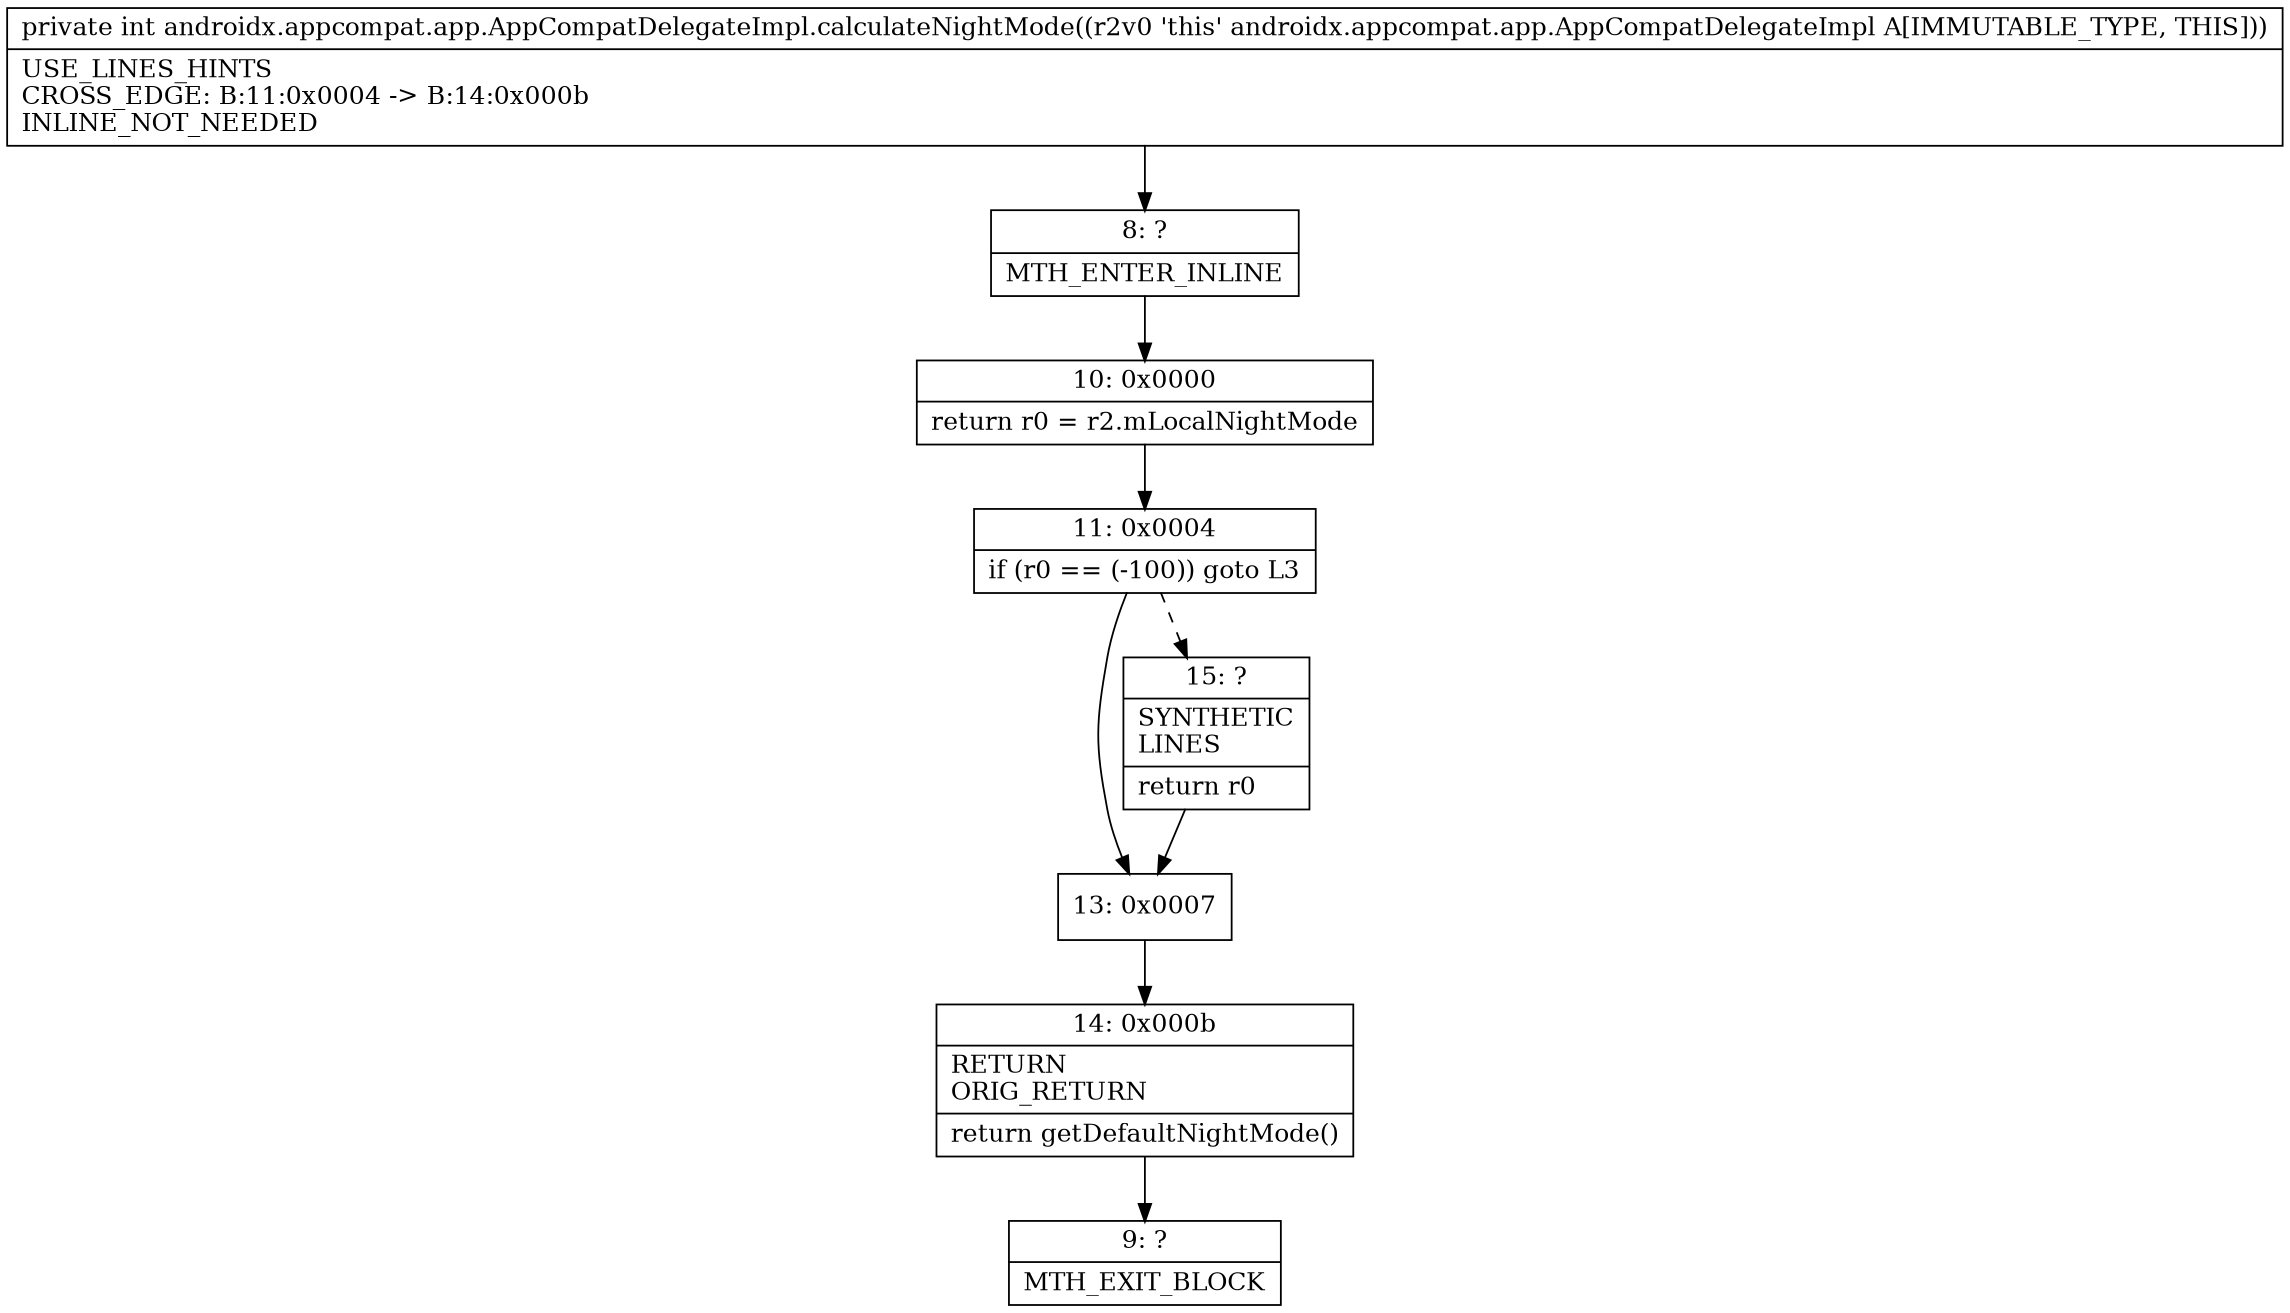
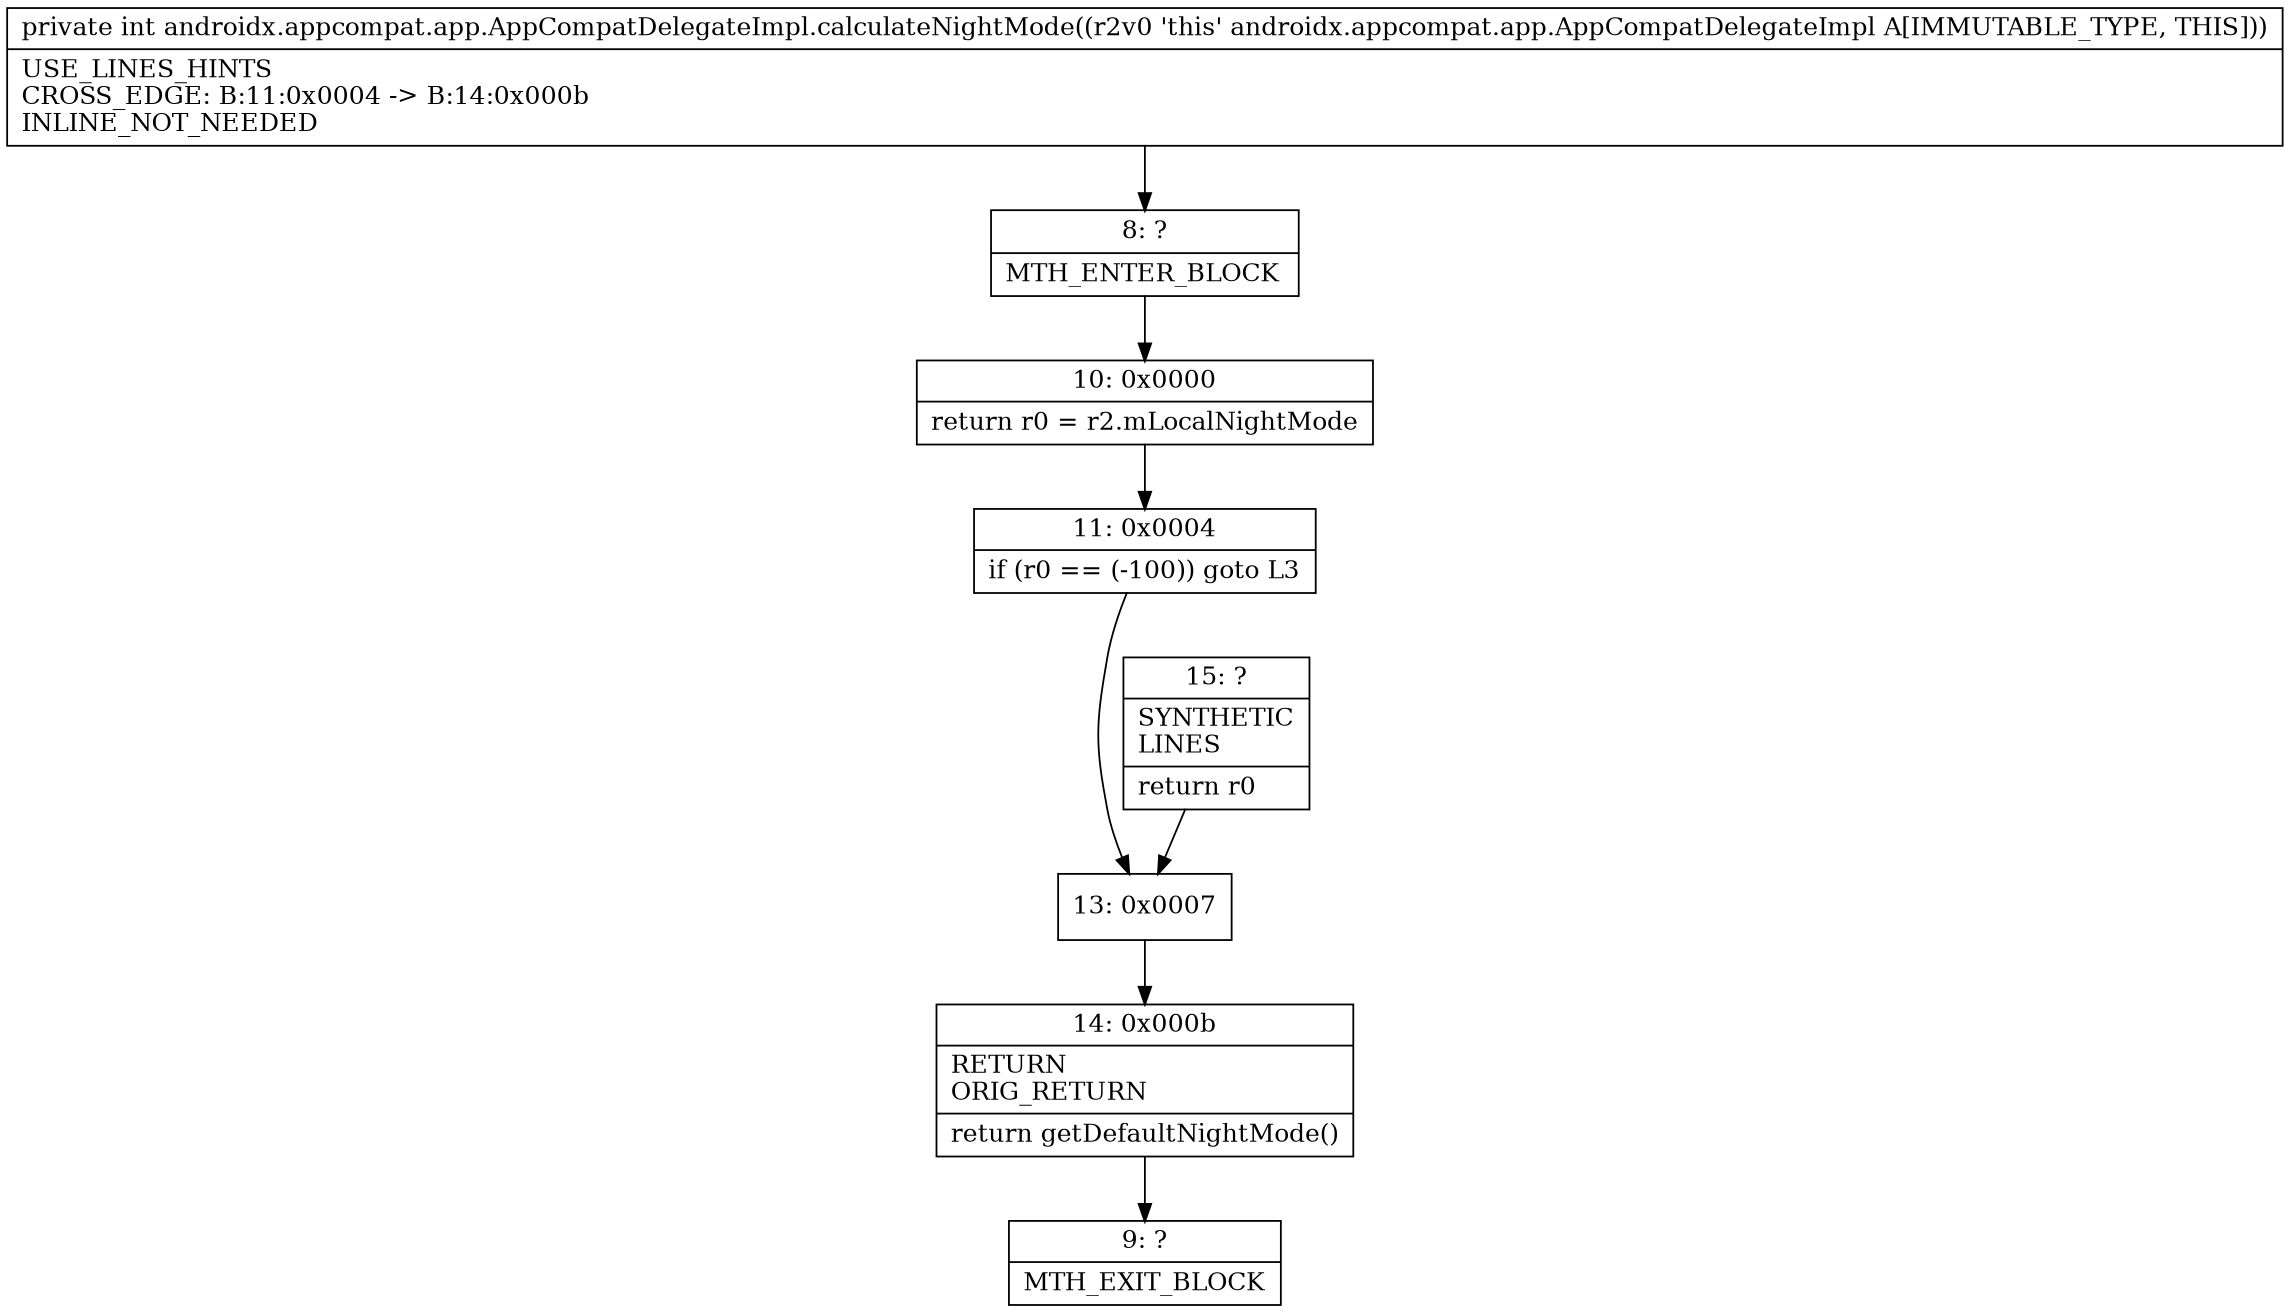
node "8: ?": text "MTH_ENTER_INLINE" -> "MTH_ENTER_BLOCK"
edge "11: 0x0004" -> "15: ?": removed
